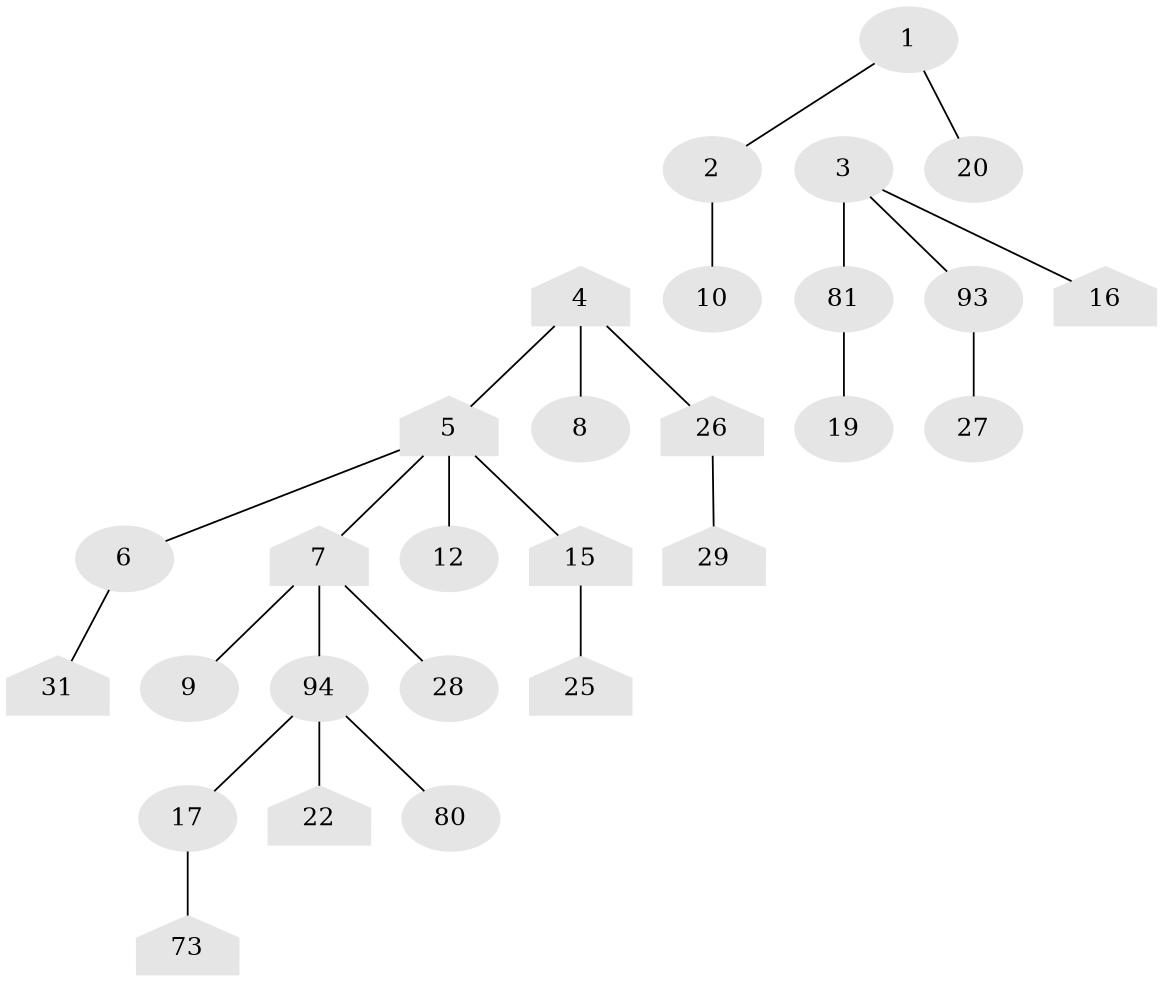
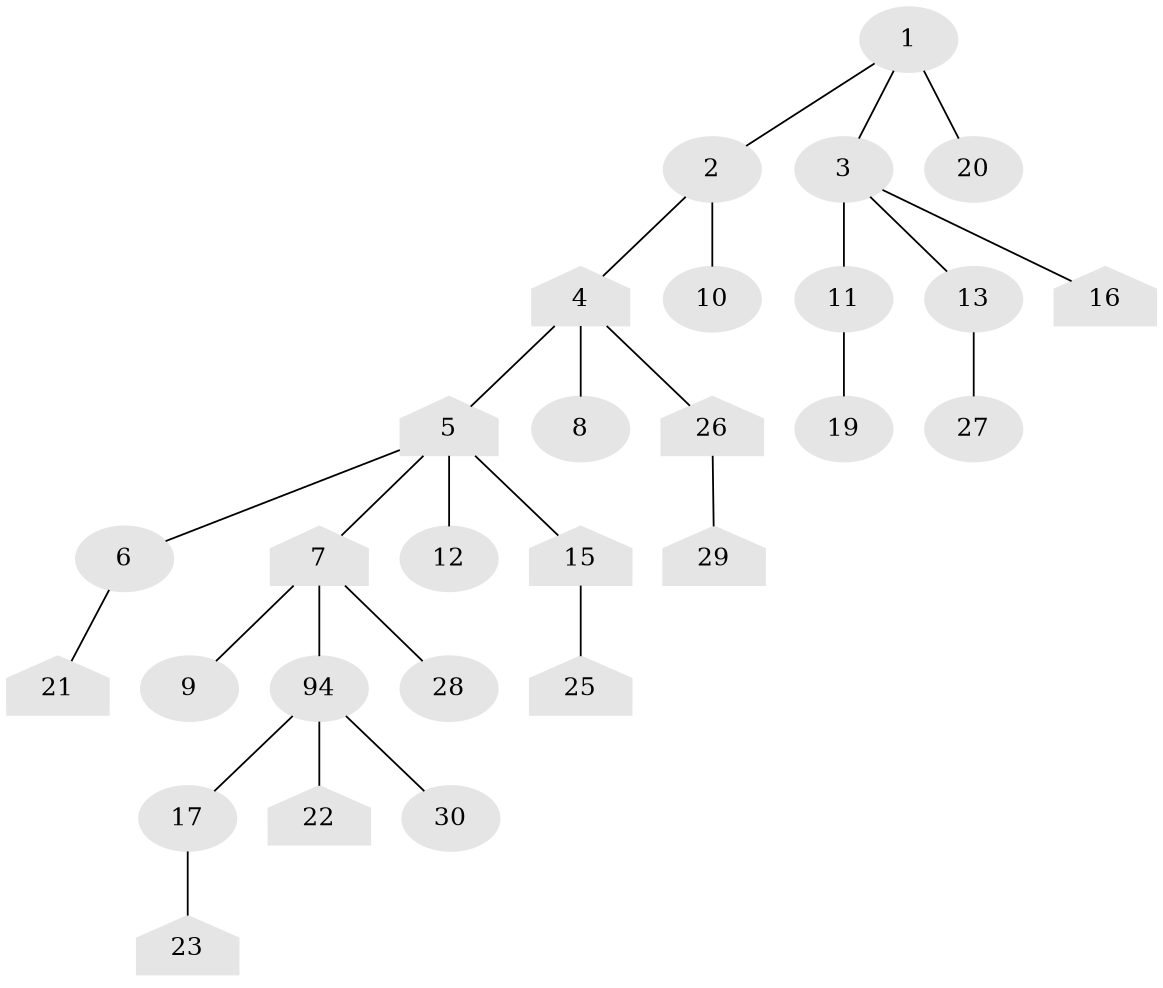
edge "1" -- "3": added
edge "2" -- "4": added
node "81": label "81" -> "11"
node "93": label "93" -> "13"
node "31": label "31" -> "21"
node "80": label "80" -> "30"
node "73": label "73" -> "23"
